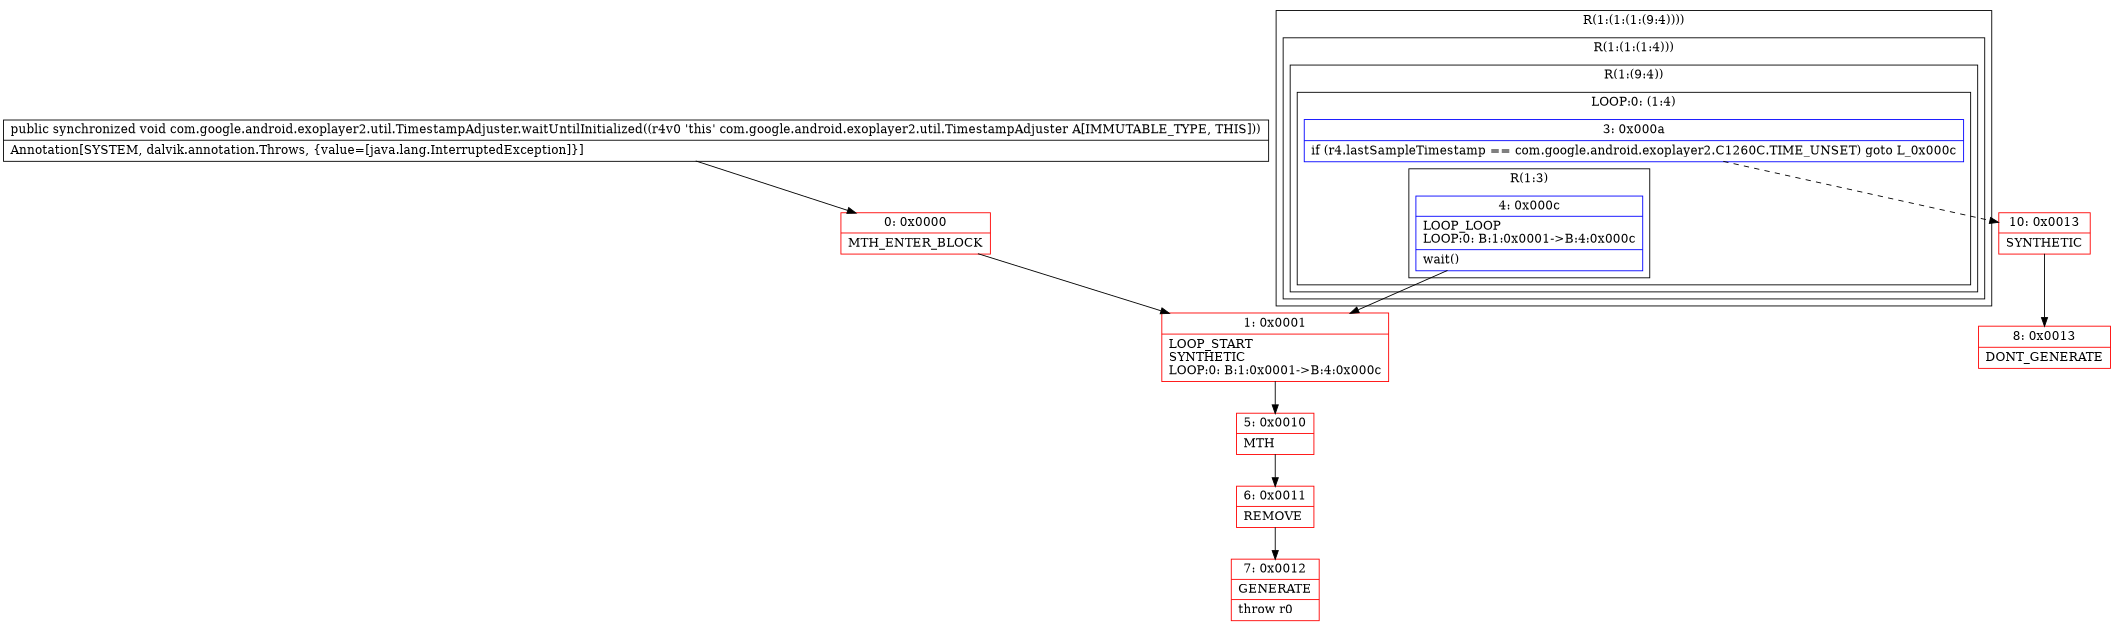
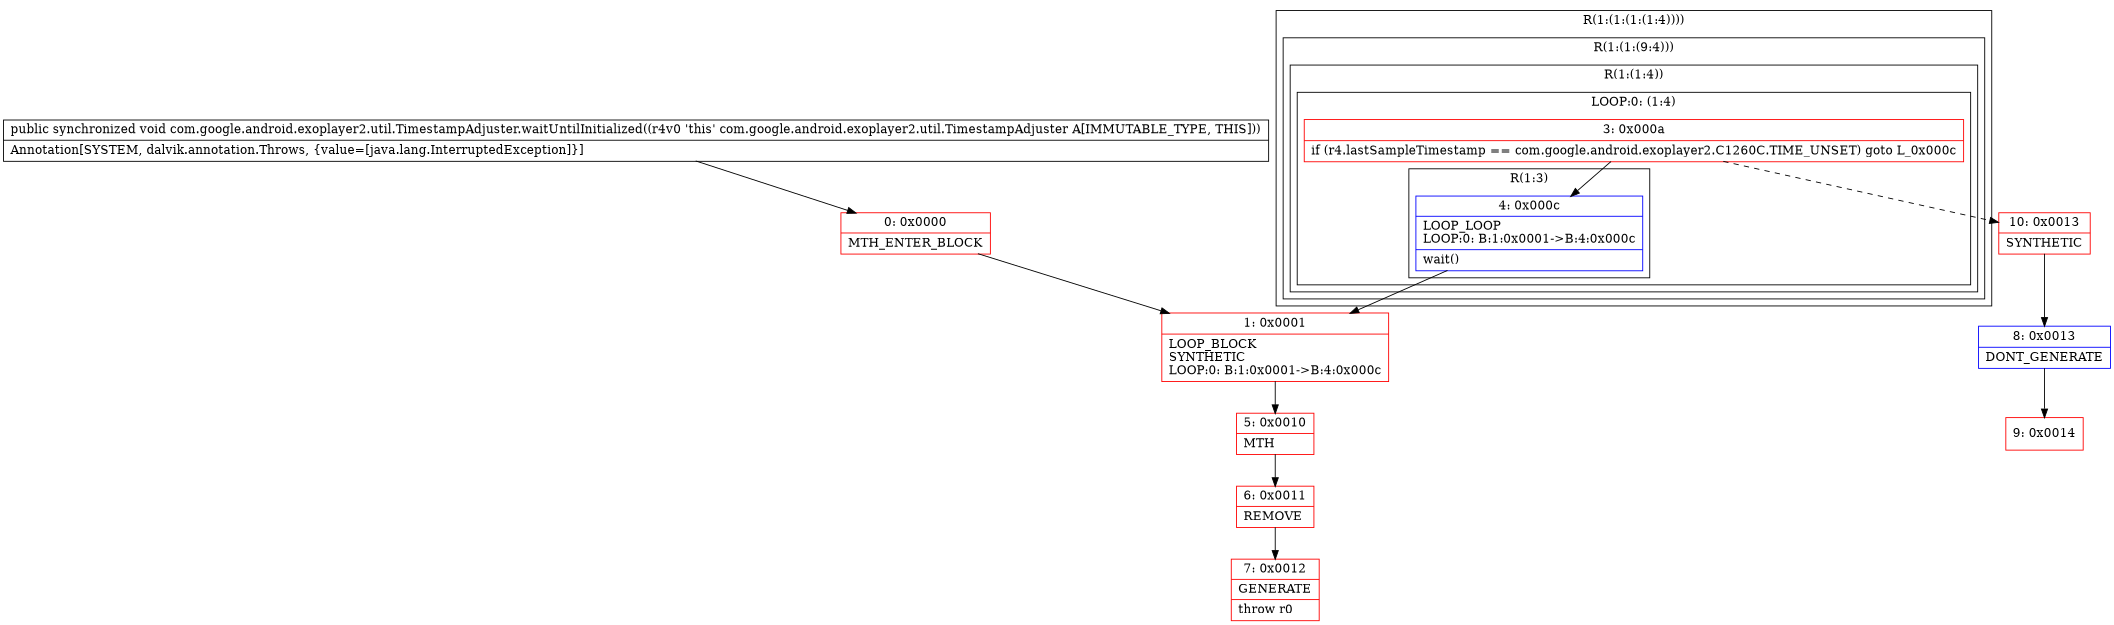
cluster "R(1:(1:(1:(9:4))))": label "R(1:(1:(1:(9:4))))" -> "R(1:(1:(1:(1:4))))"
cluster "R(1:(1:(1:4)))": label "R(1:(1:(1:4)))" -> "R(1:(1:(9:4)))"
cluster "R(1:(9:4))": label "R(1:(9:4))" -> "R(1:(1:4))"
node "3: 0x000a": color blue -> red
edge "3: 0x000a" -> "4: 0x000c": added
node "1: 0x0001": text "LOOP_START" -> "LOOP_BLOCK"
node "8: 0x0013": color red -> blue
node "9: 0x0014": added
